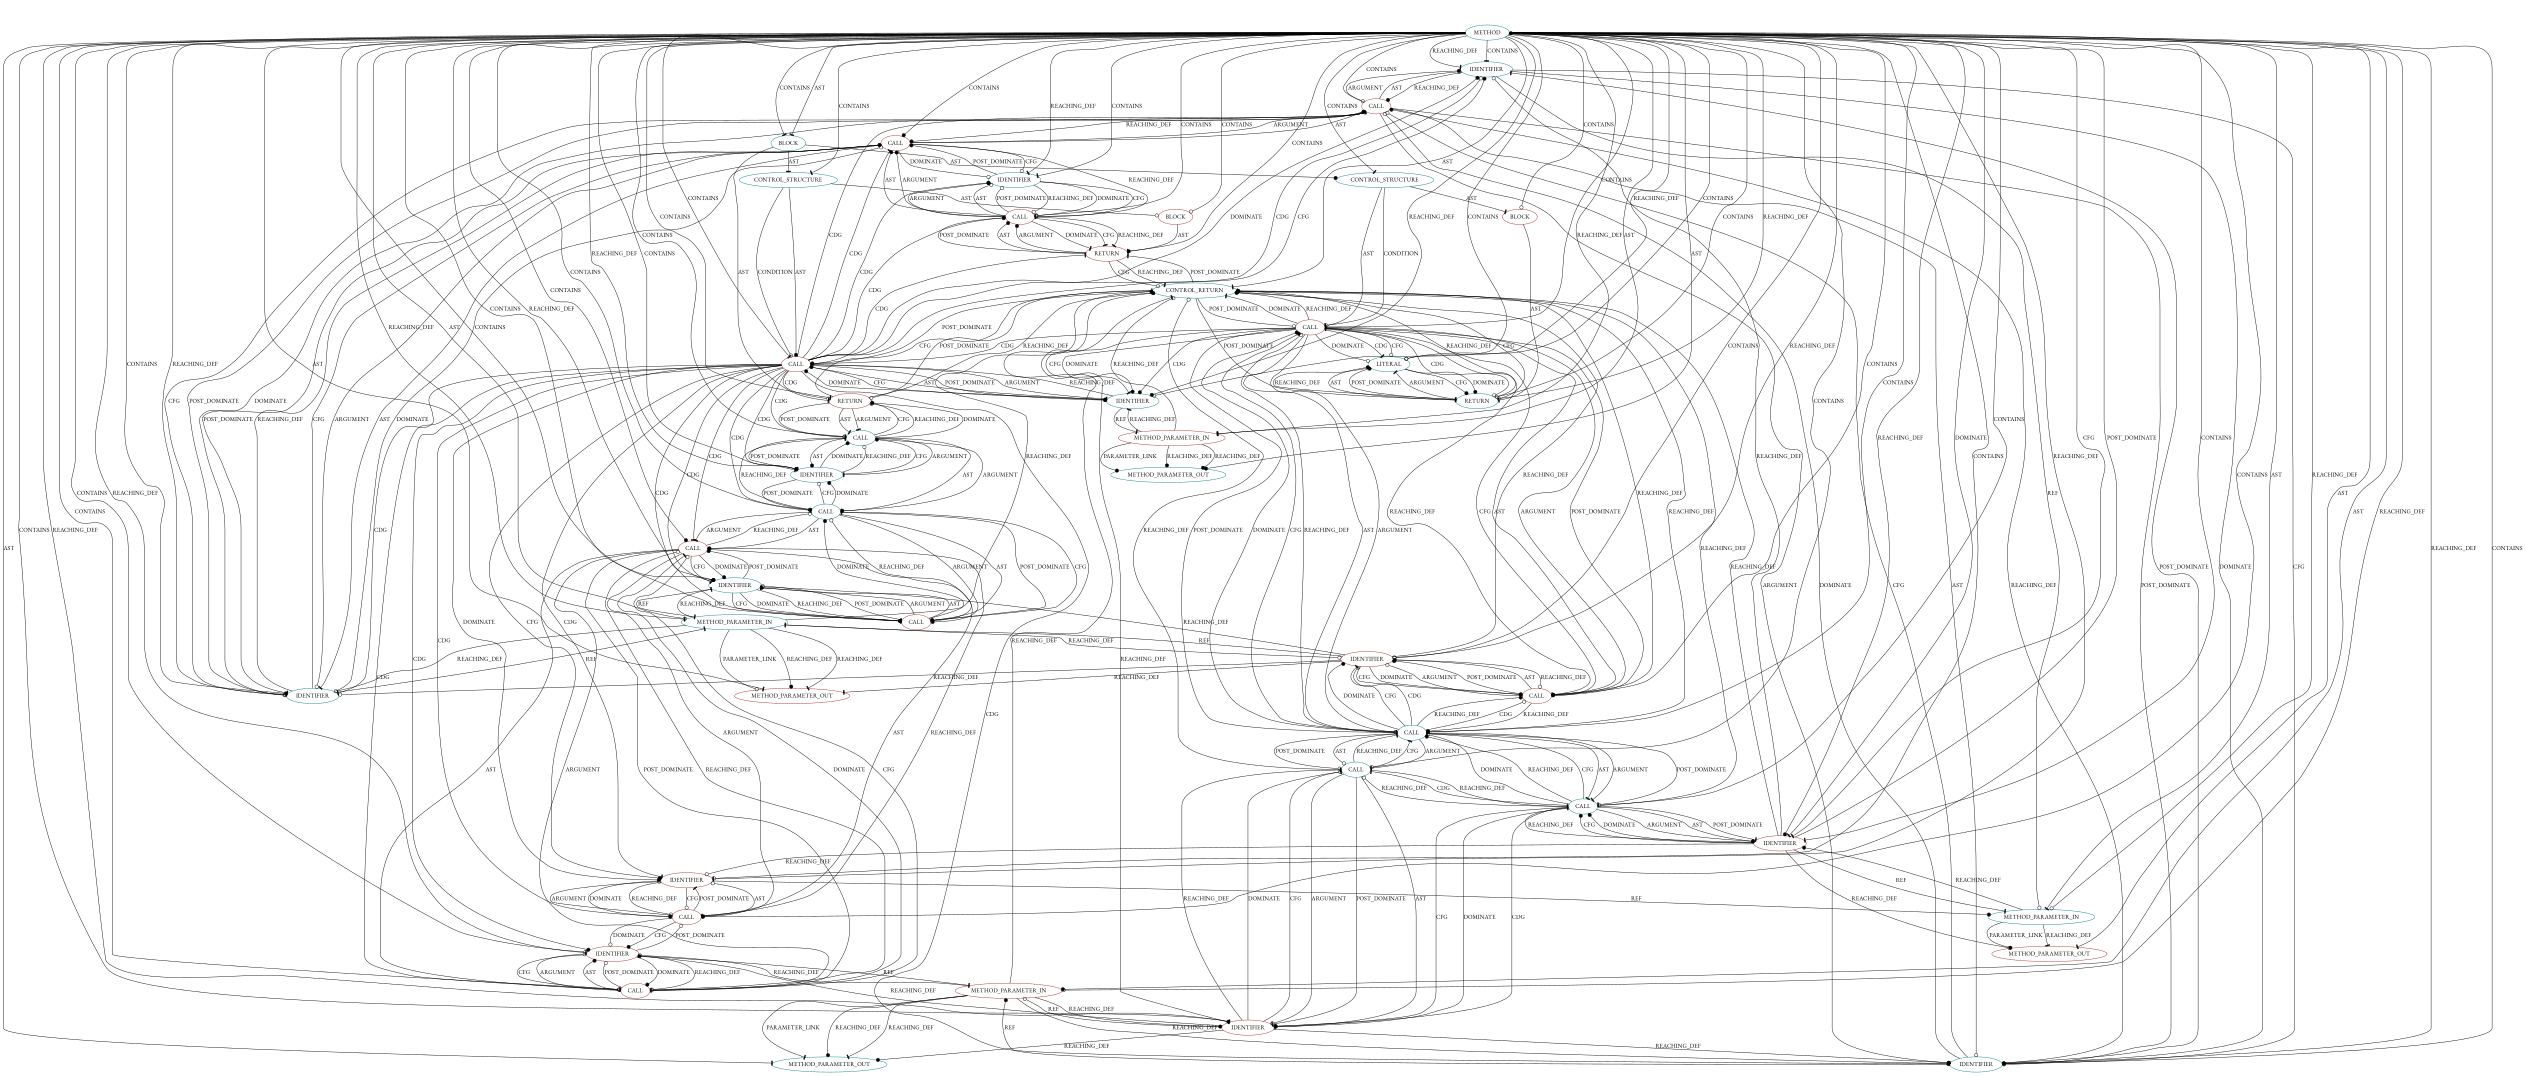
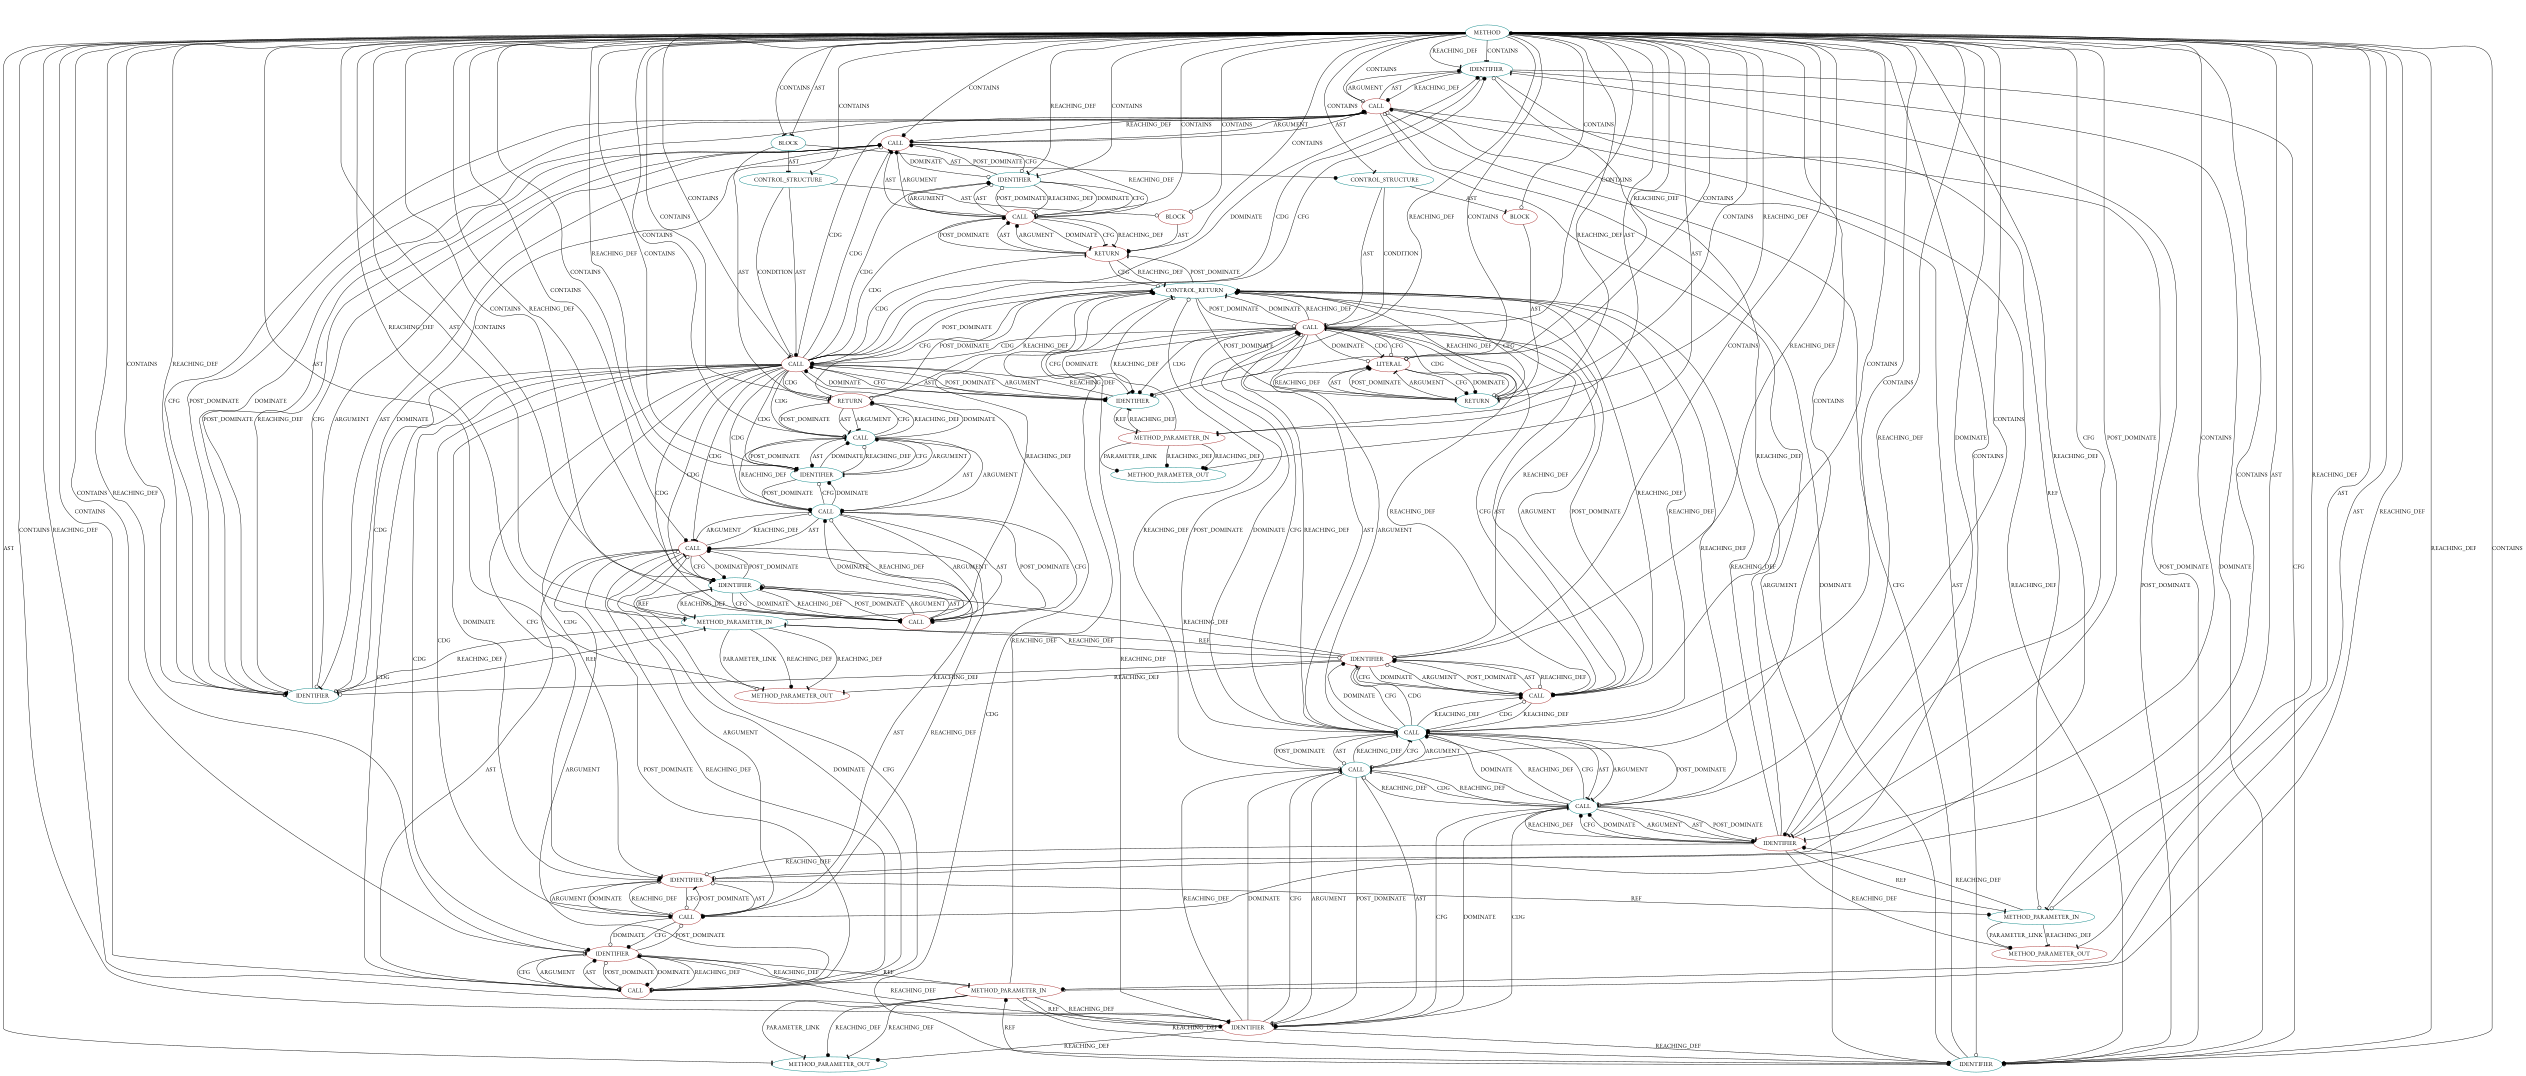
edge "METHOD" -> "CONTROL_RETURN": removed, label "AST"
node "LITERAL": color teal -> brown
